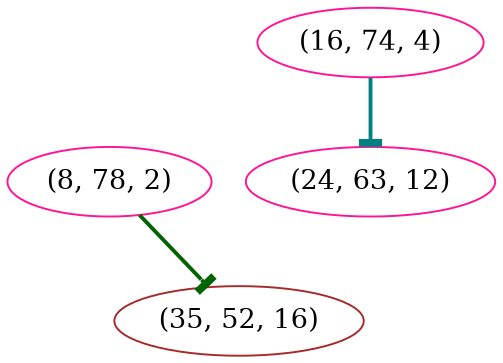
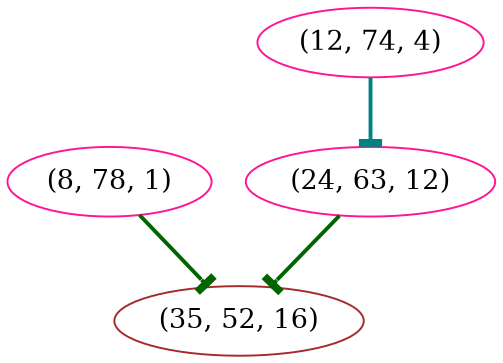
node "(16, 74, 4)": label "(16, 74, 4)" -> "(12, 74, 4)"
node "(8, 78, 2)": label "(8, 78, 2)" -> "(8, 78, 1)"
edge "(24, 63, 12)" -> "(35, 52, 16)": added
